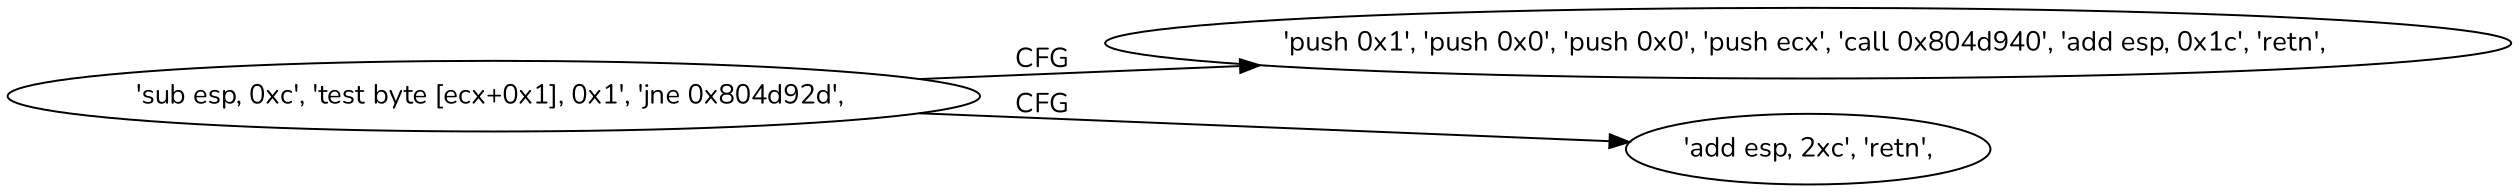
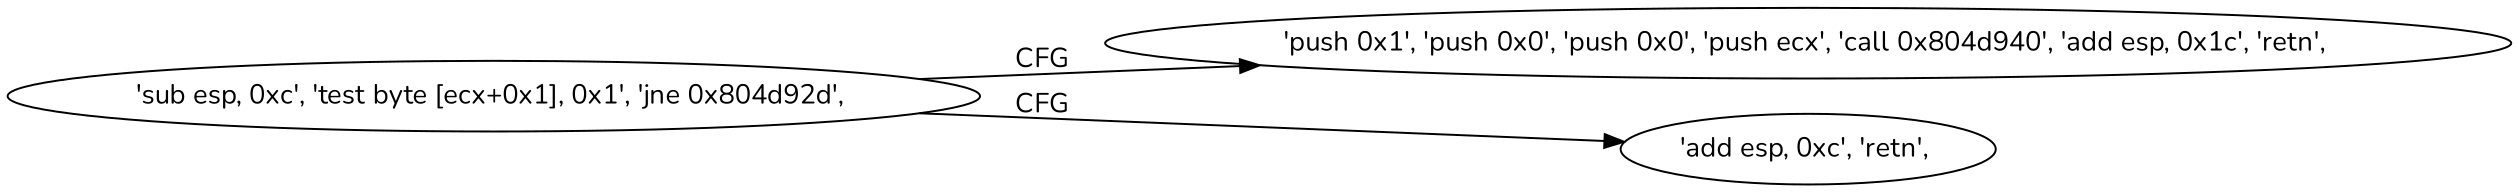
node "'add esp, 2xc', 'retn',": label "'add esp, 2xc', 'retn'," -> "'add esp, 0xc', 'retn',"
